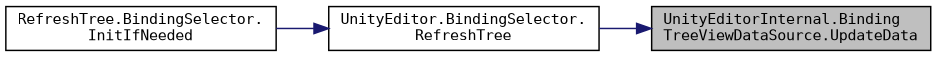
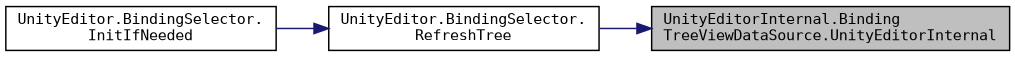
node "RefreshTree.BindingSelector. InitIfNeeded": label "RefreshTree.BindingSelector. InitIfNeeded" -> "UnityEditor.BindingSelector. InitIfNeeded"
node "UnityEditorInternal.Binding TreeViewDataSource.UpdateData": label "UnityEditorInternal.Binding TreeViewDataSource.UpdateData" -> "UnityEditorInternal.Binding TreeViewDataSource.UnityEditorInternal"
